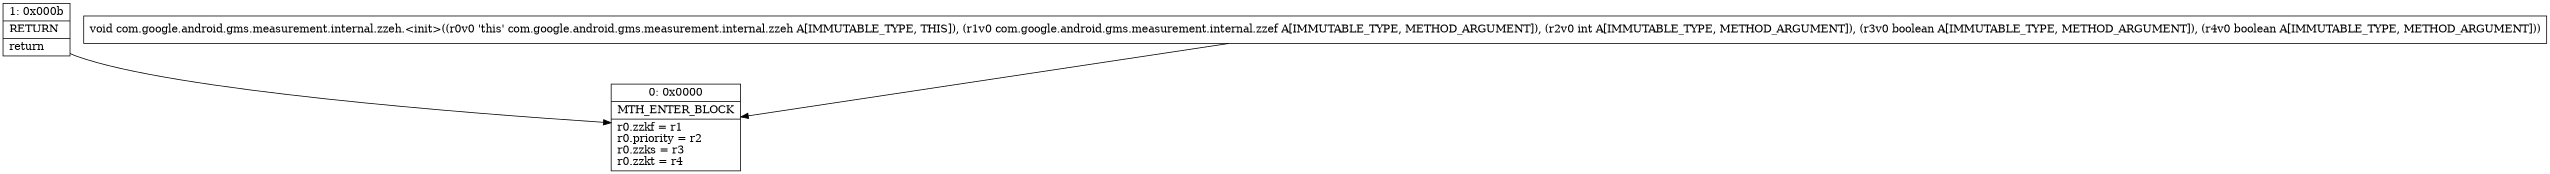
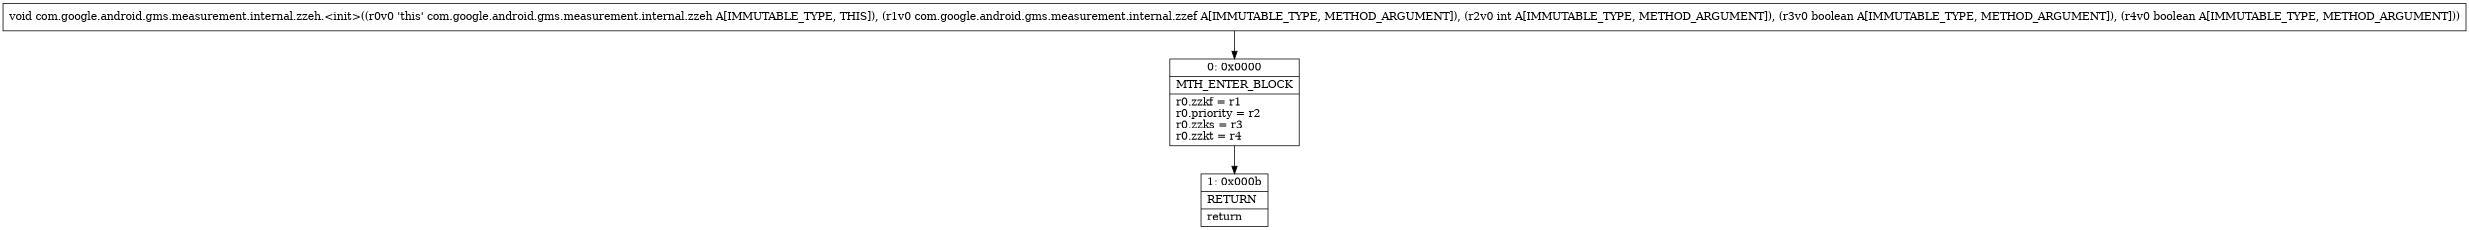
edge "1: 0x000b" -> "0: 0x0000": reversed
